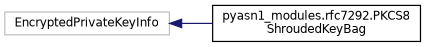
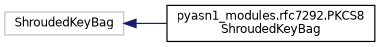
node "EncryptedPrivateKeyInfo": label "EncryptedPrivateKeyInfo" -> "ShroudedKeyBag"
